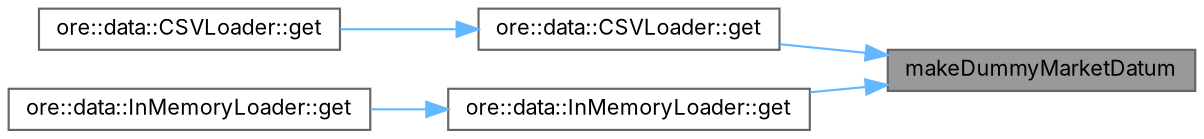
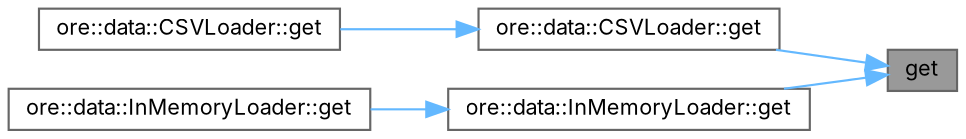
node "makeDummyMarketDatum": label "makeDummyMarketDatum" -> "get"
